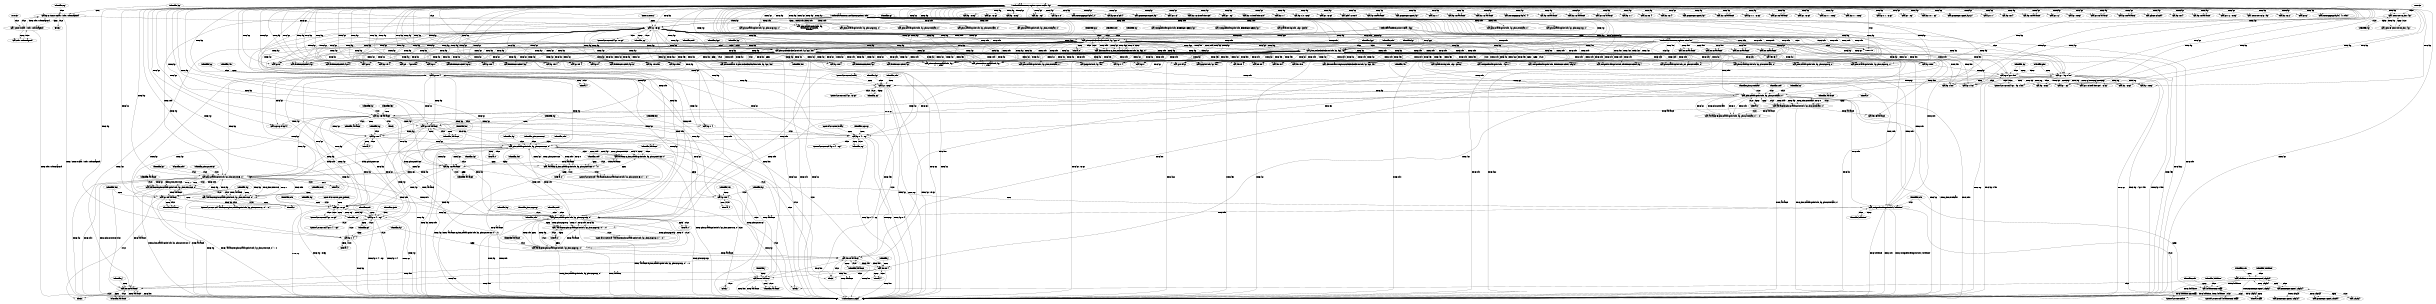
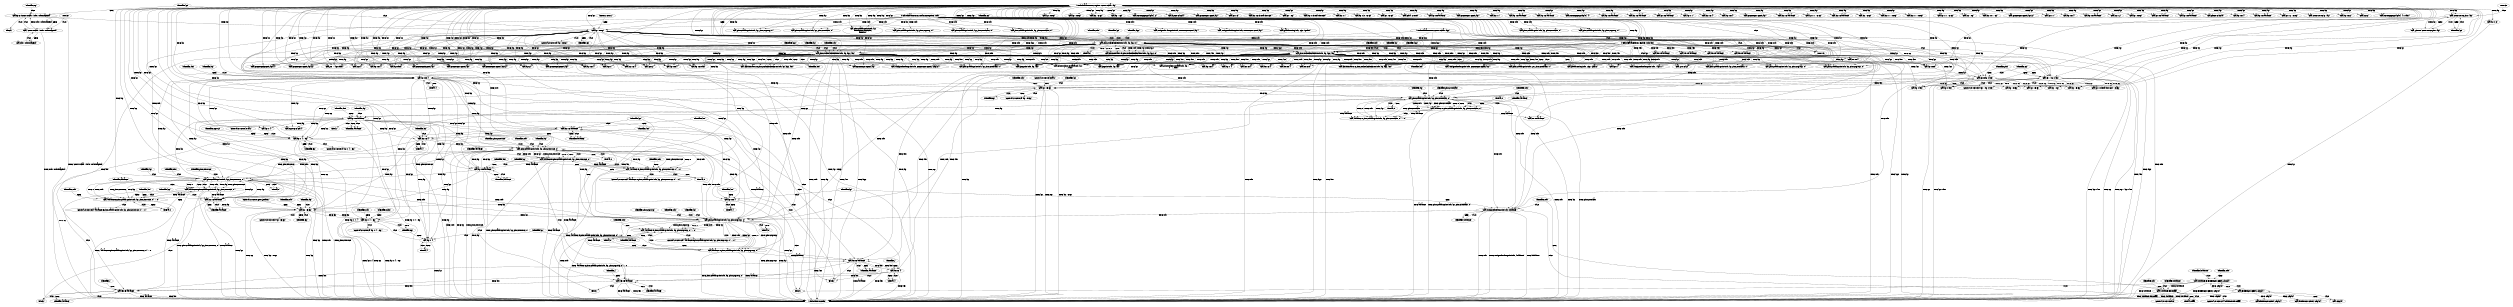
edge "(MethodParameterIn,register u_int len)" -> "(Call,ip_print(ndo, bp, len))": added, label "DDG: len"
edge "(MethodParameterIn,register const u_char *bp)" -> "(MethodReturn,RET)": now "(Call,bp + 8)" -> "(MethodReturn,RET)"
